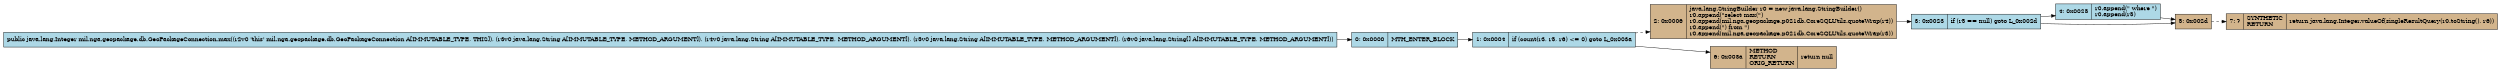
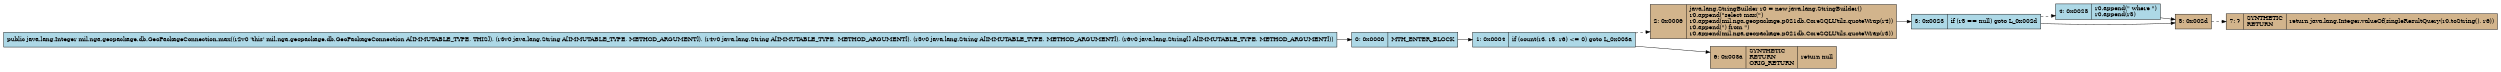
edge "3: 0x0023" -> "4: 0x0025": style solid -> dashed
node "6: 0x003a": text "METHOD" -> "SYNTHETIC"
